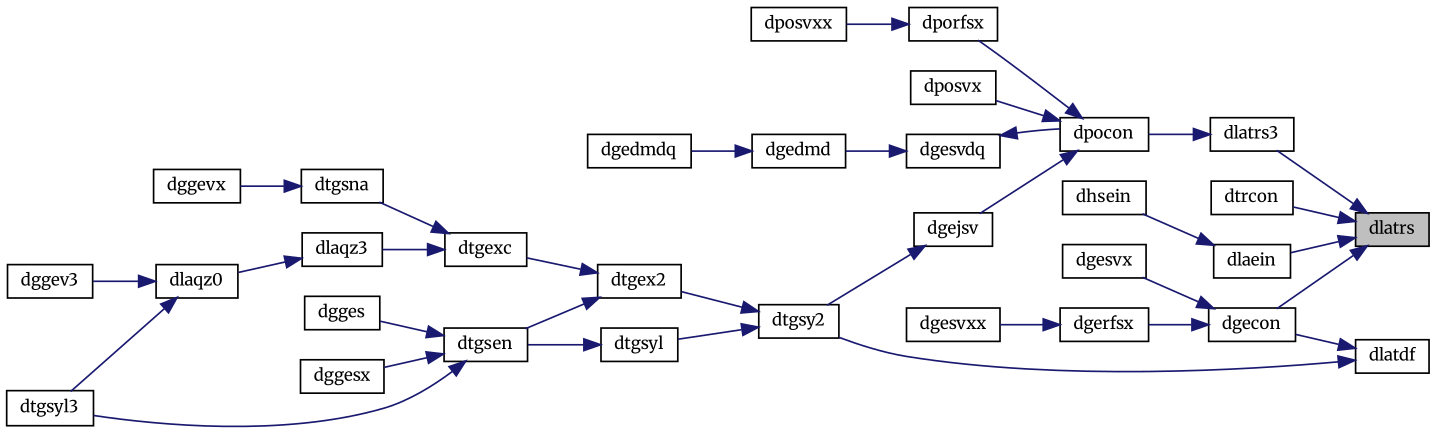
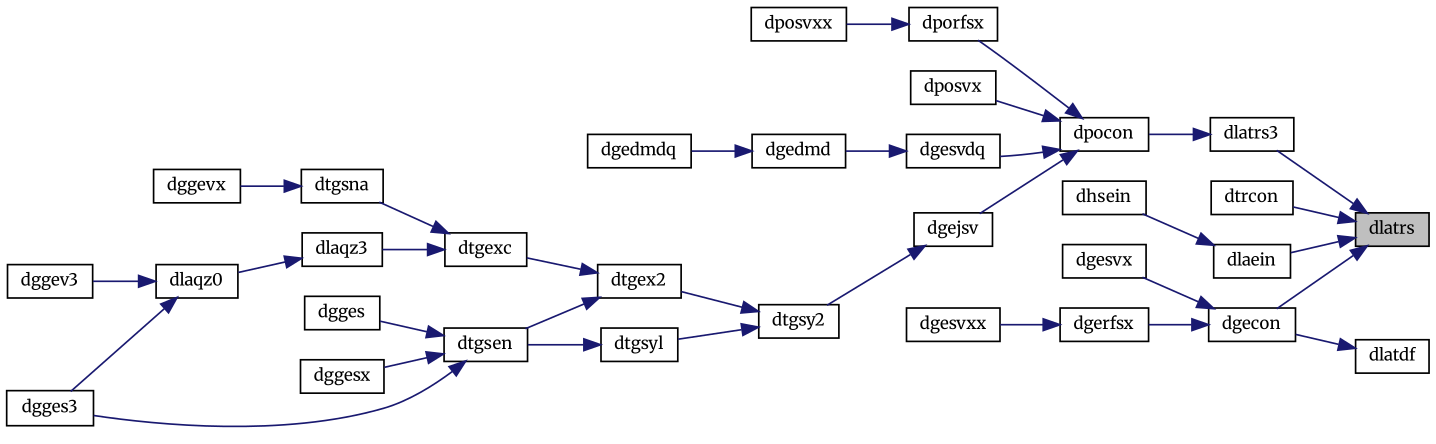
edge "dpocon" -> "dgesvdq": reversed
edge "dtgsy2" -> "dlatdf": removed
node "dtgsyl3": label "dtgsyl3" -> "dgges3"
